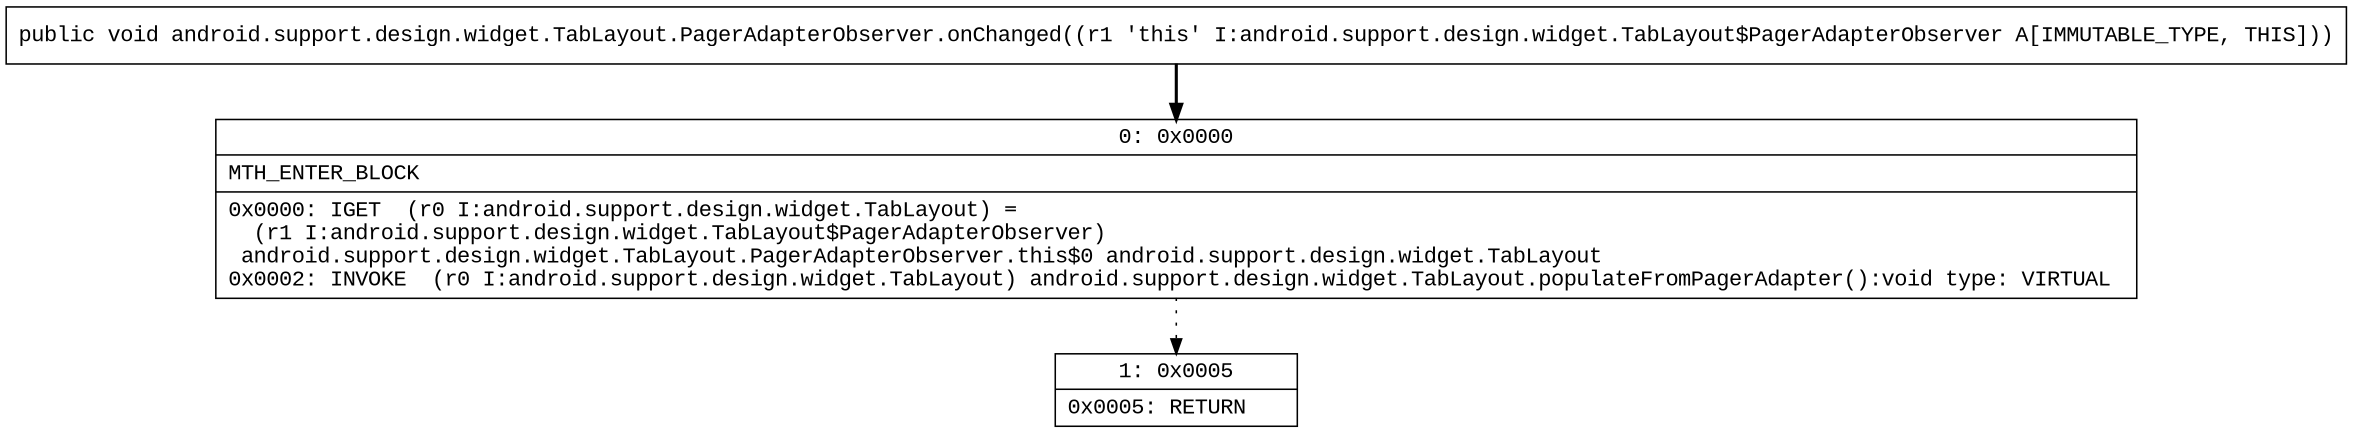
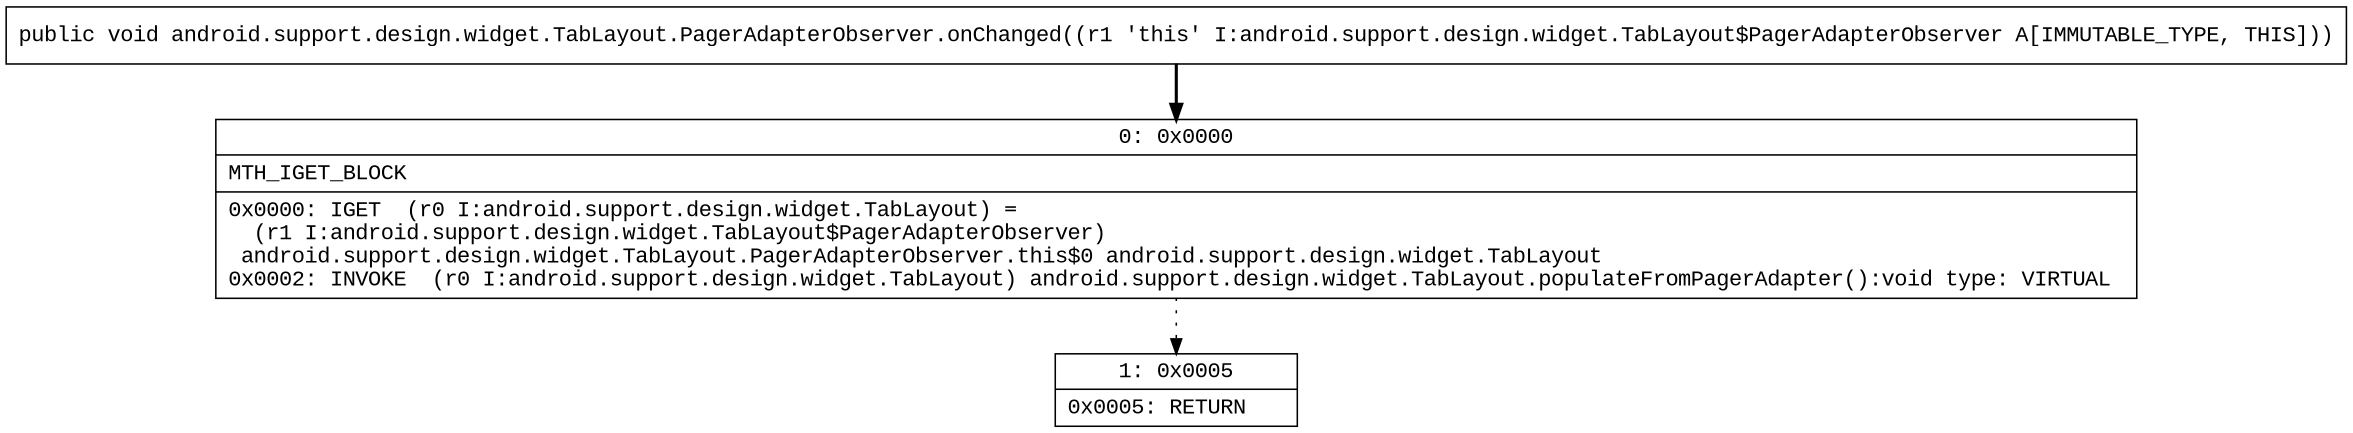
node "0: 0x0000": text "MTH_ENTER_BLOCK" -> "MTH_IGET_BLOCK"
